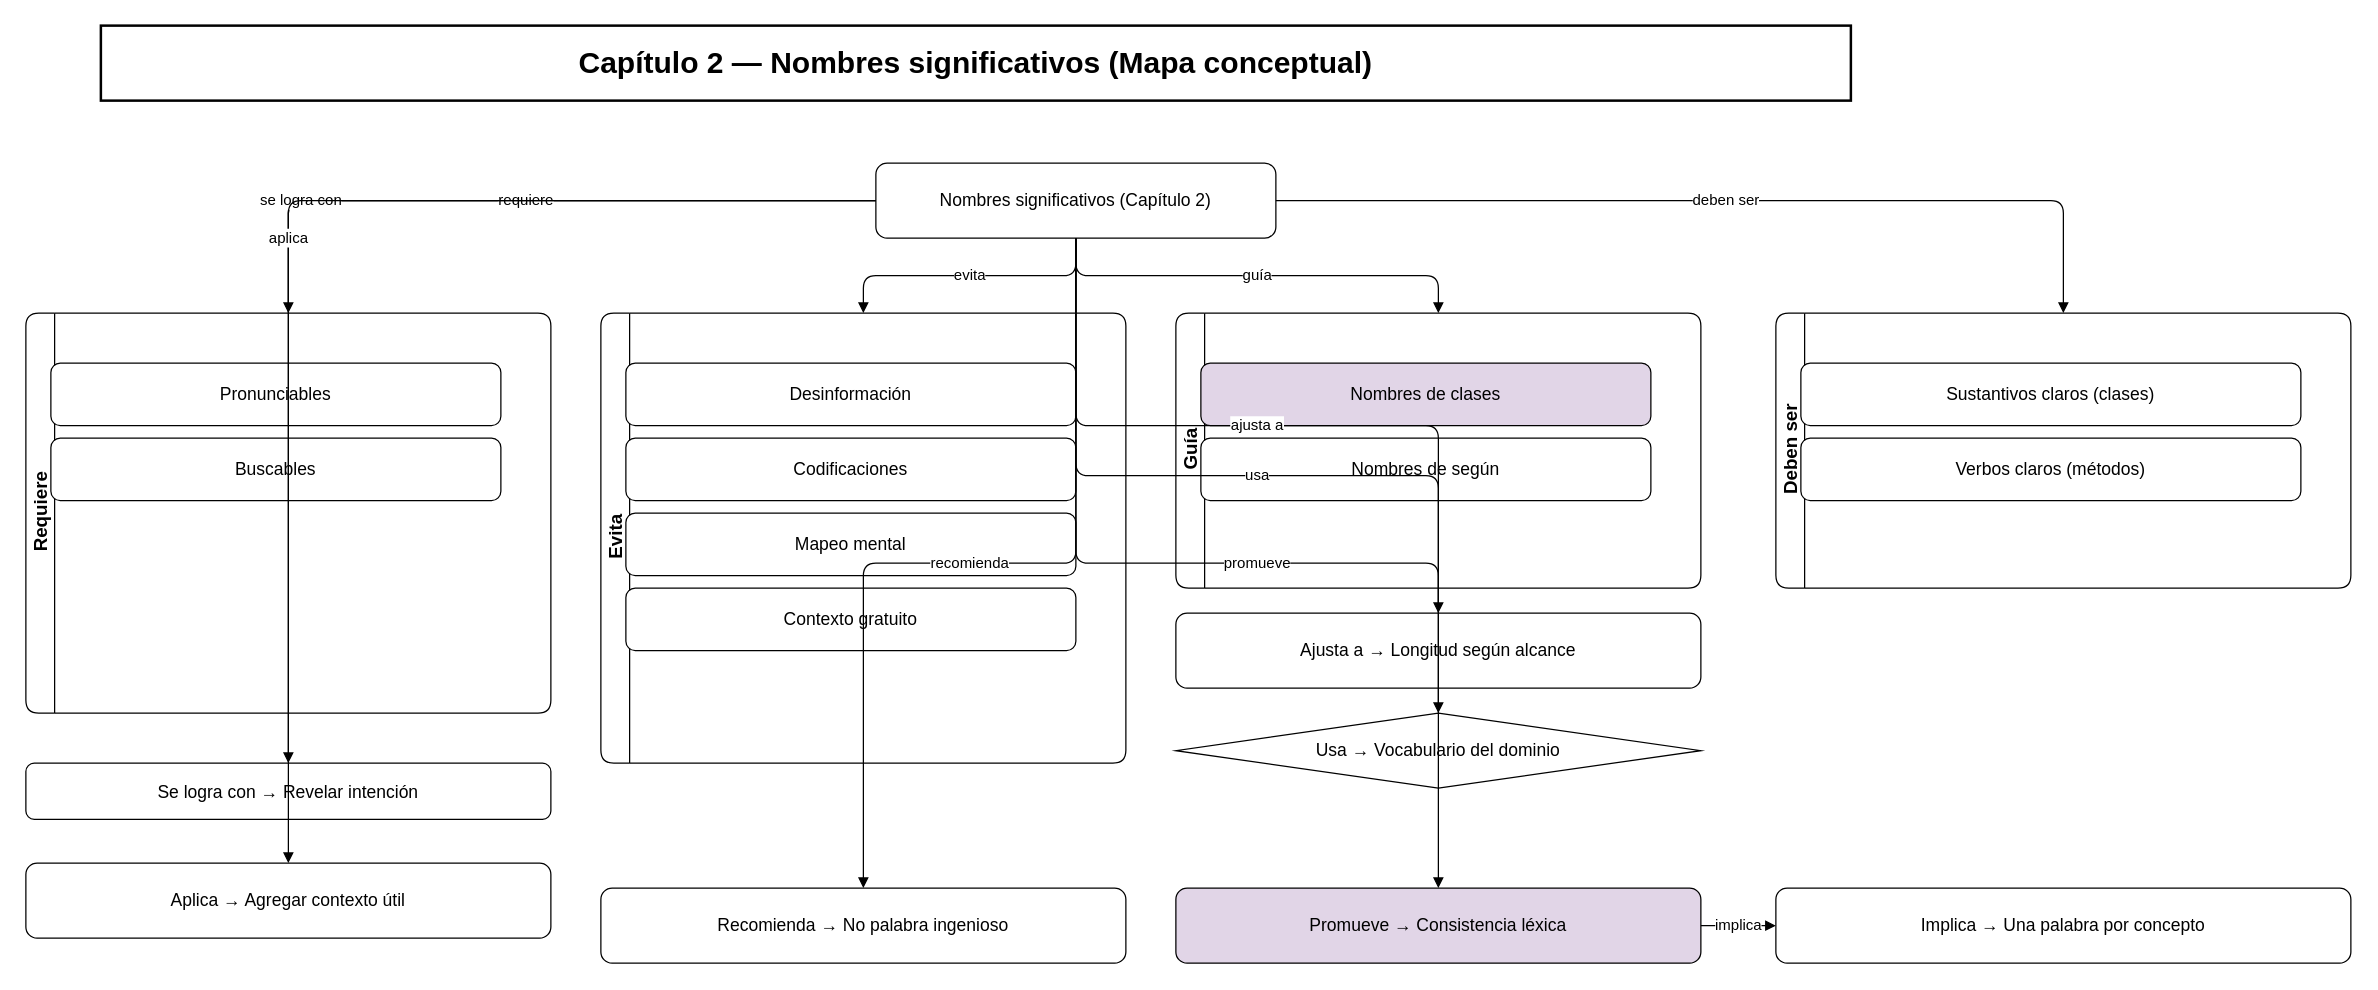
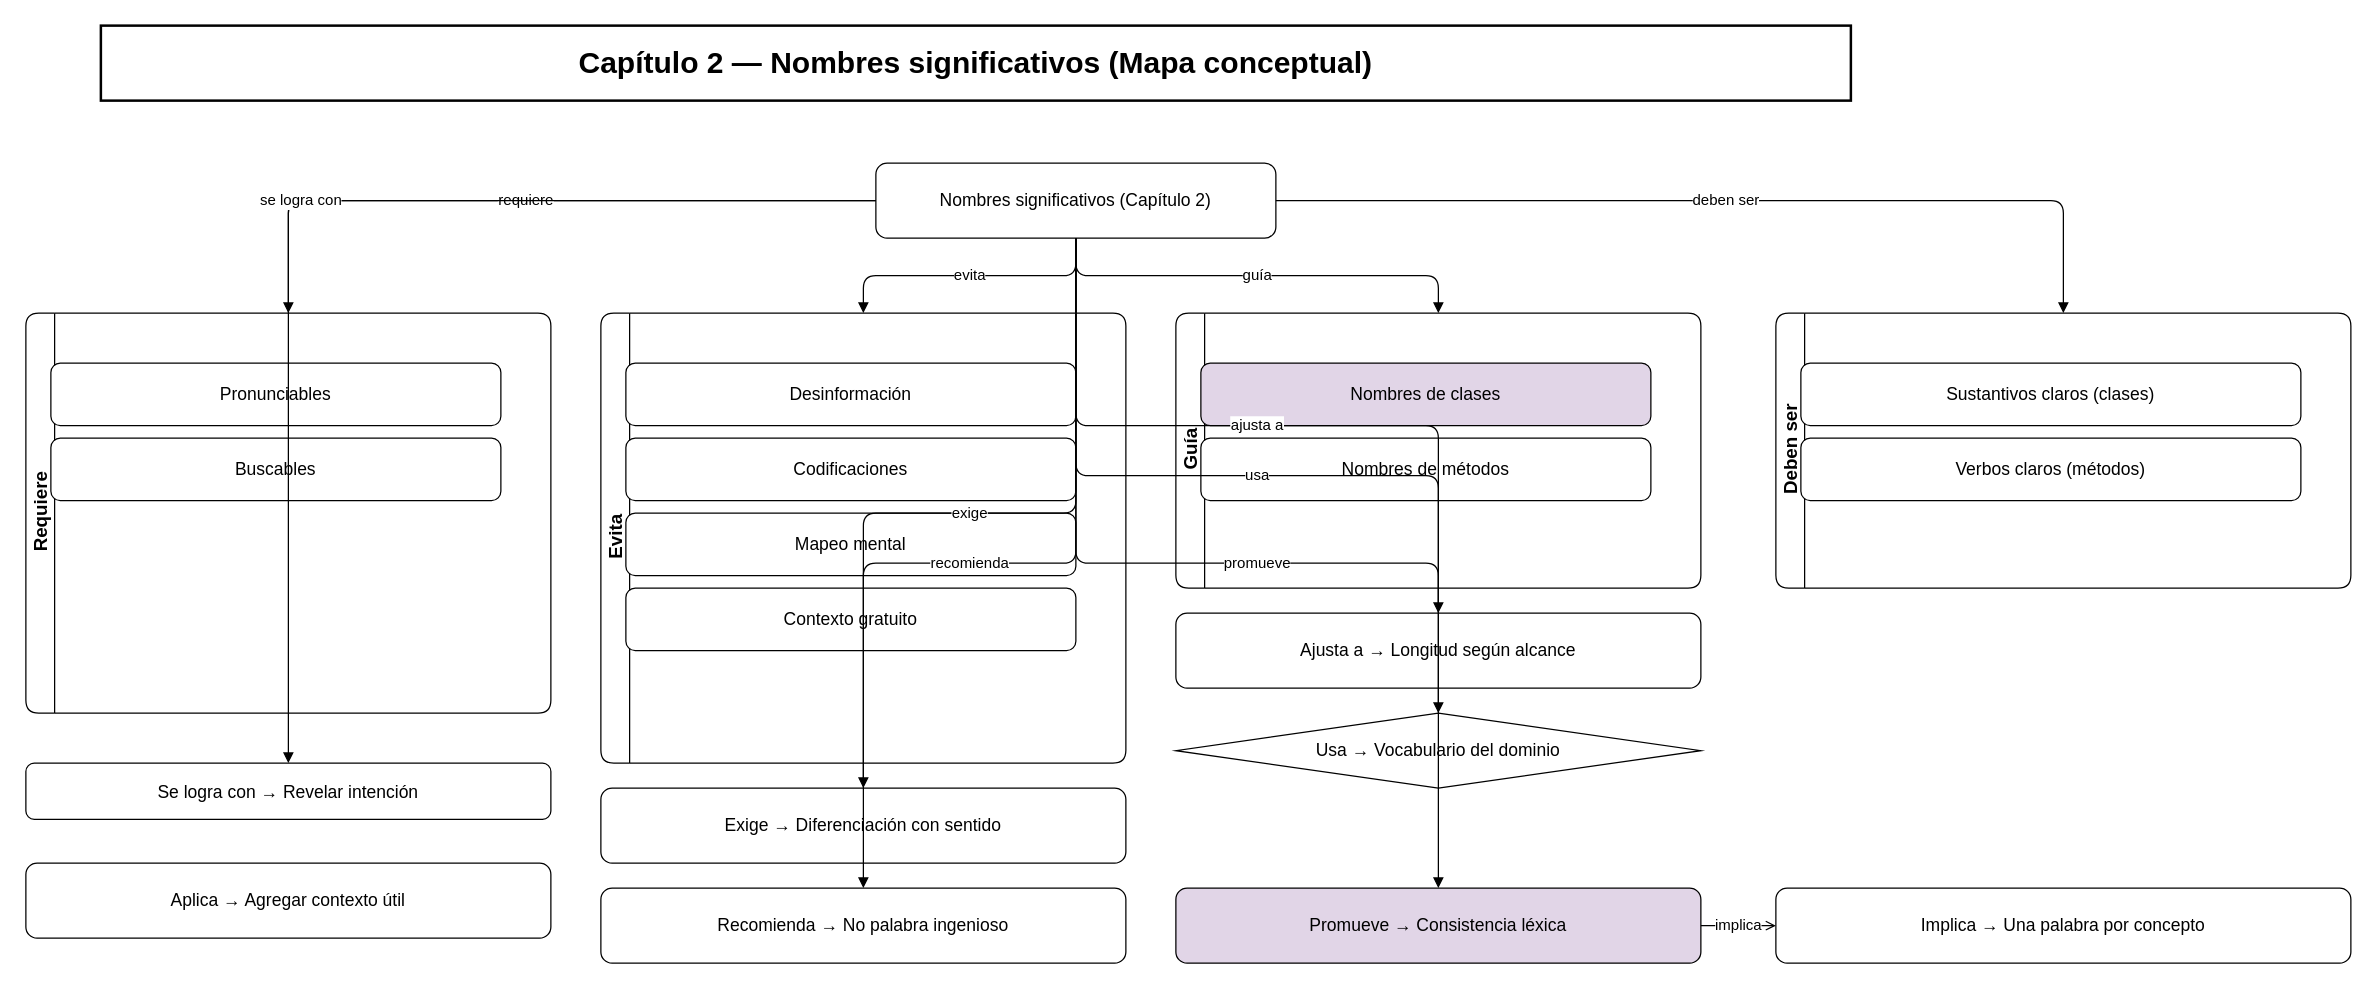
node "Nombres de según": label "Nombres de según" -> "Nombres de métodos"
edge "Nombres significativos (Capítulo 2)" -> "Exige → Diferenciación con sentido": added, label "exige"
edge "Nombres significativos (Capítulo 2)" -> "Aplica → Agregar contexto útil": removed, label "aplica"
node "Exige → Diferenciación con sentido": added
edge "Promueve → Consistencia léxica" -> "Implica → Una palabra por concepto": arrowhead block -> open
